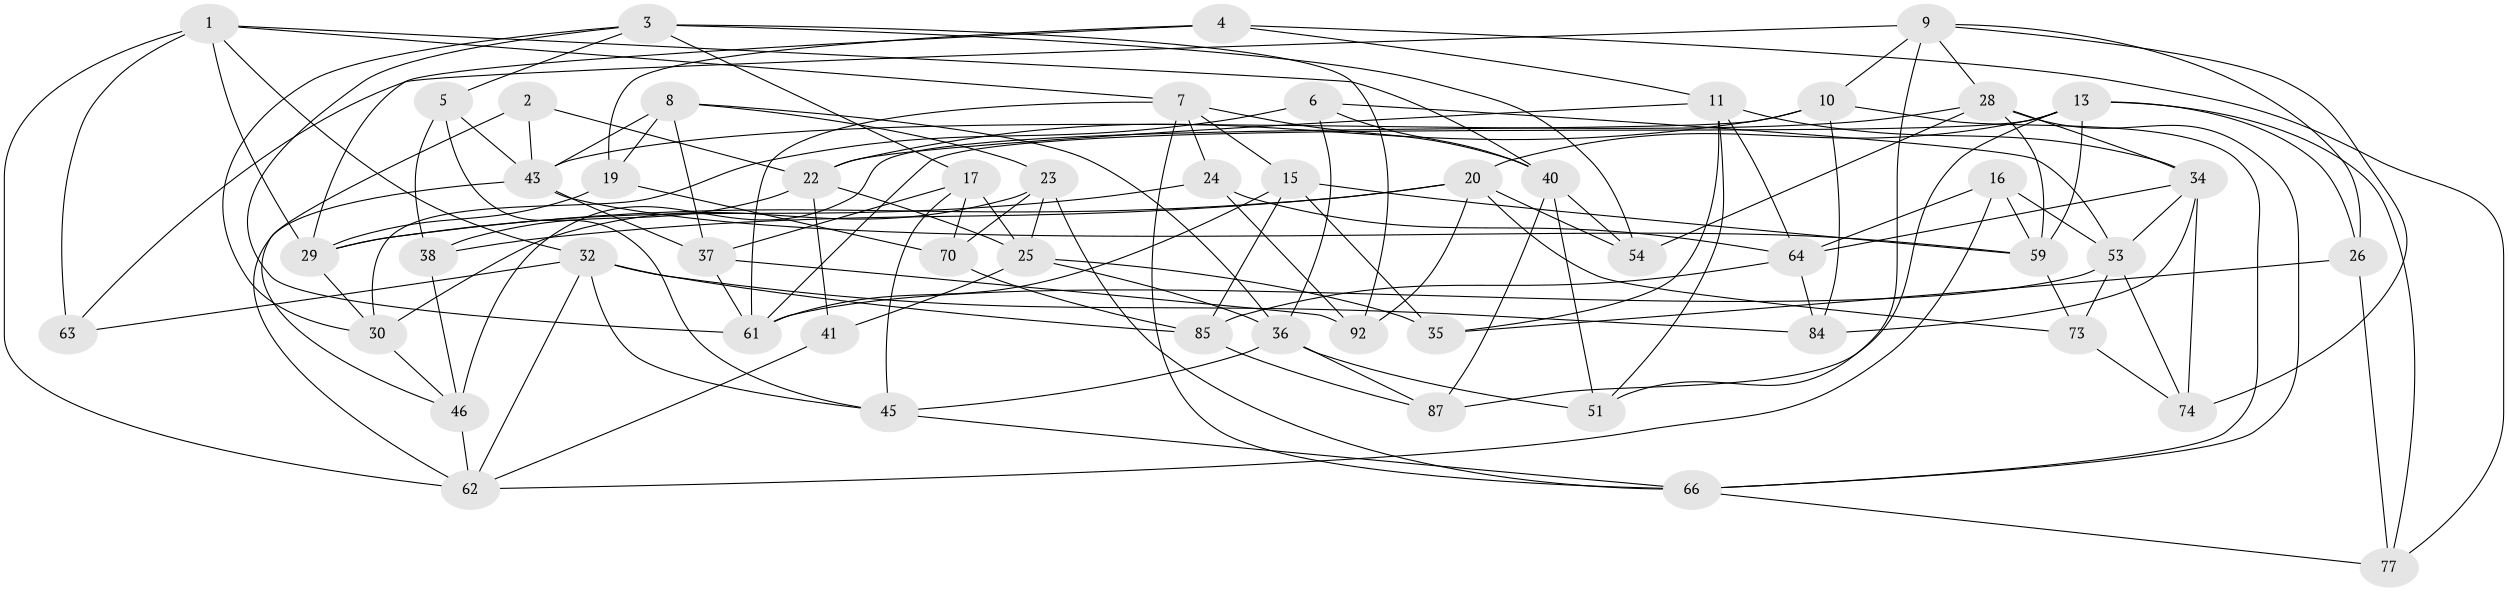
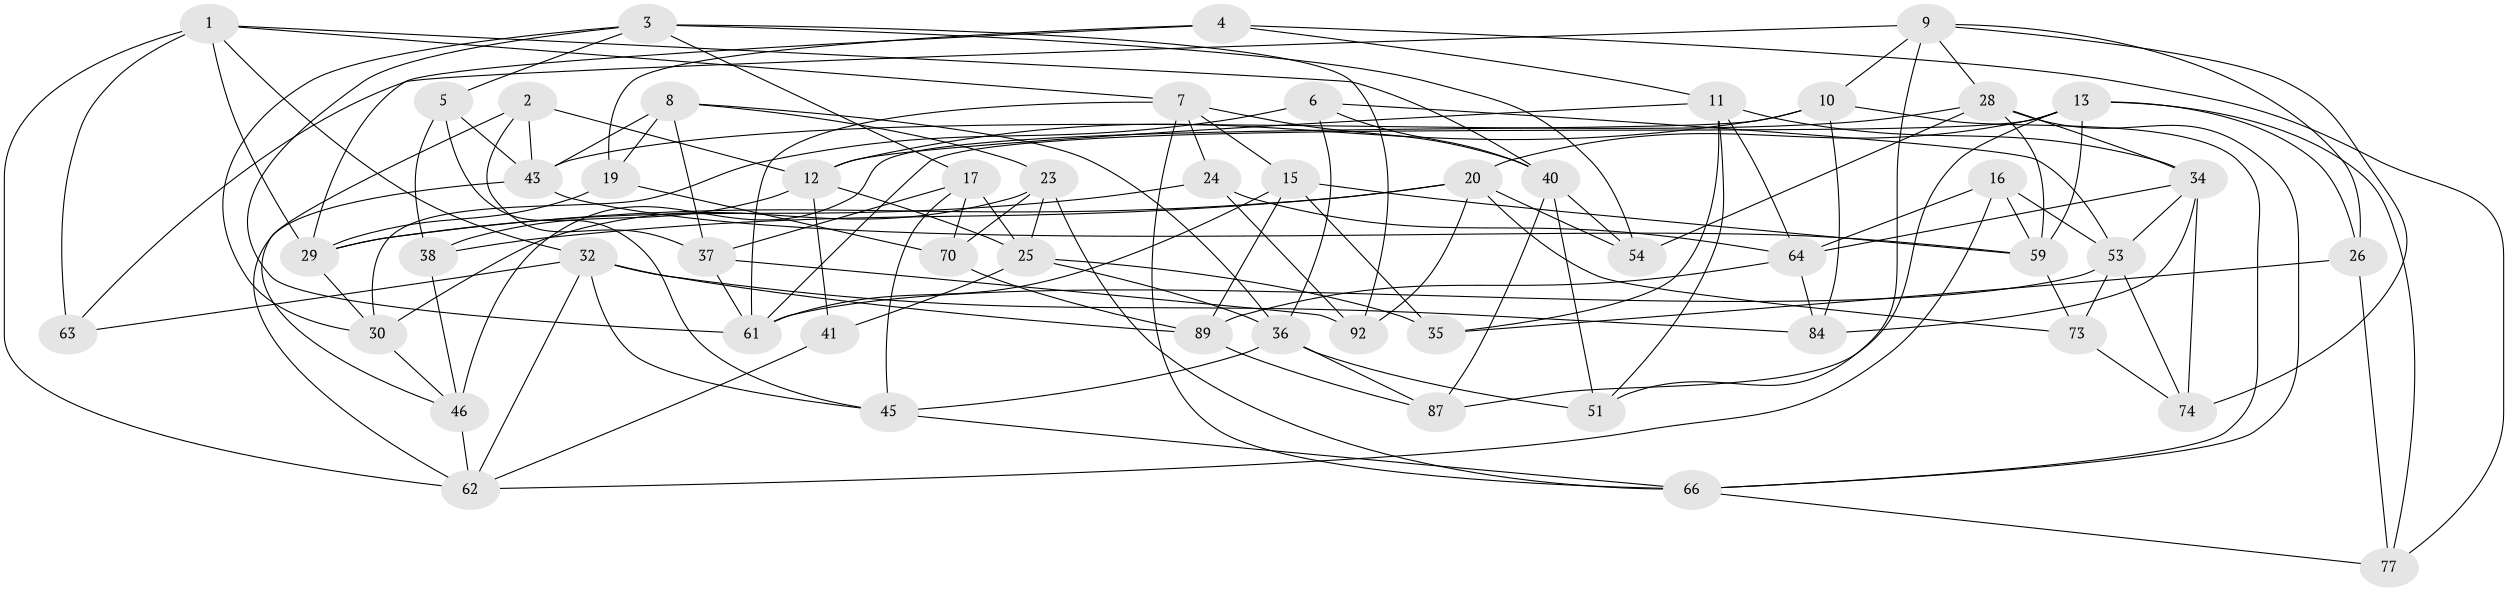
node "22": label "22" -> "12"
edge "43" -- "37": now "2" -- "37"
node "85": label "85" -> "89"
